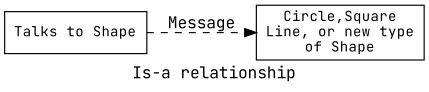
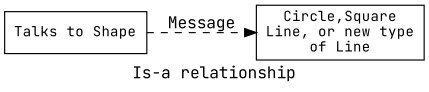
node "Circle,Square Line, or new type of Shape": label "Circle,Square Line, or new type of Shape" -> "Circle,Square Line, or new type of Line"
